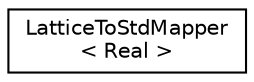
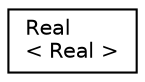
node "LatticeToStdMapper < Real >": label "LatticeToStdMapper < Real >" -> "Real < Real >"
